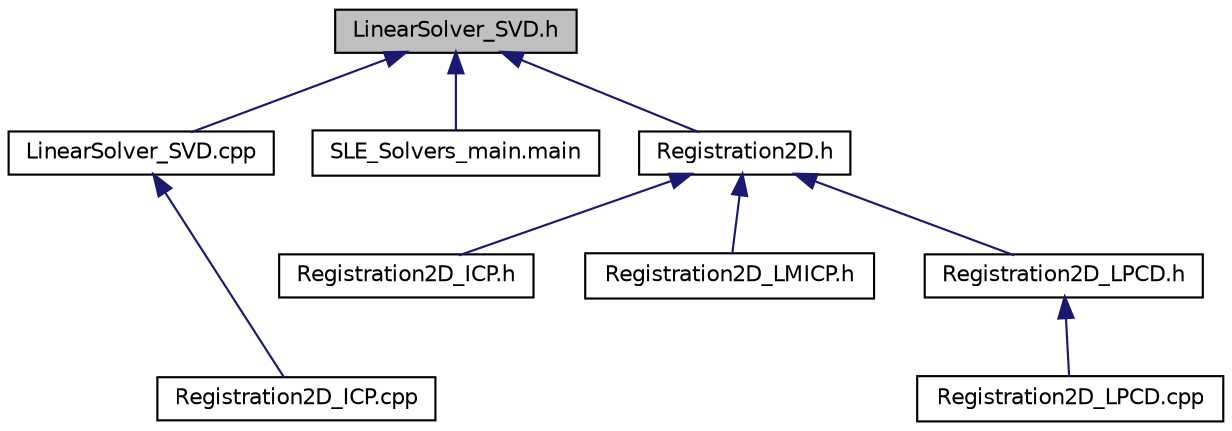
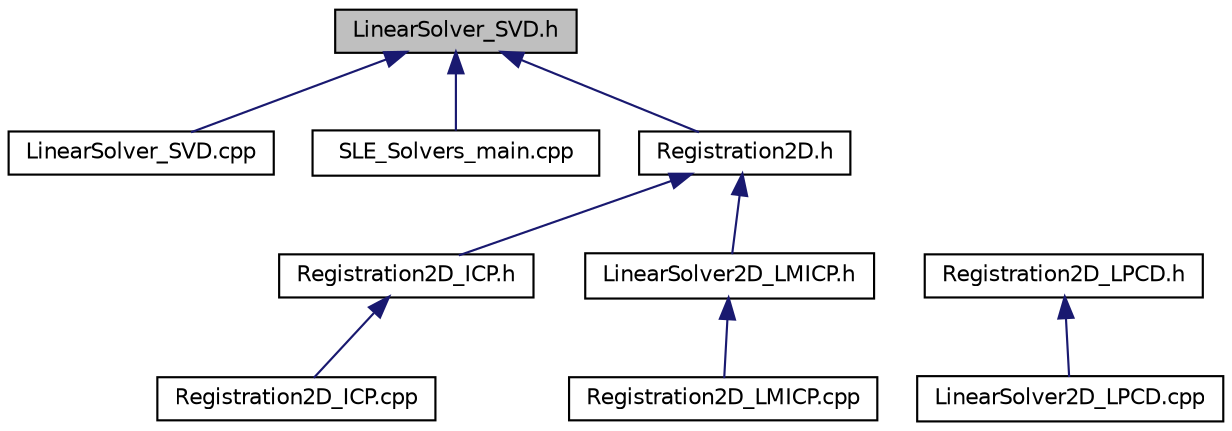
node "SLE_Solvers_main.main": label "SLE_Solvers_main.main" -> "SLE_Solvers_main.cpp"
edge "Registration2D_LPCD.h" -> "Registration2D.h": removed
node "Registration2D_LMICP.h": label "Registration2D_LMICP.h" -> "LinearSolver2D_LMICP.h"
edge "Registration2D_ICP.cpp" -> "LinearSolver_SVD.cpp": now "Registration2D_ICP.cpp" -> "Registration2D_ICP.h"
node "Registration2D_LMICP.cpp": added
node "Registration2D_LPCD.cpp": label "Registration2D_LPCD.cpp" -> "LinearSolver2D_LPCD.cpp"
